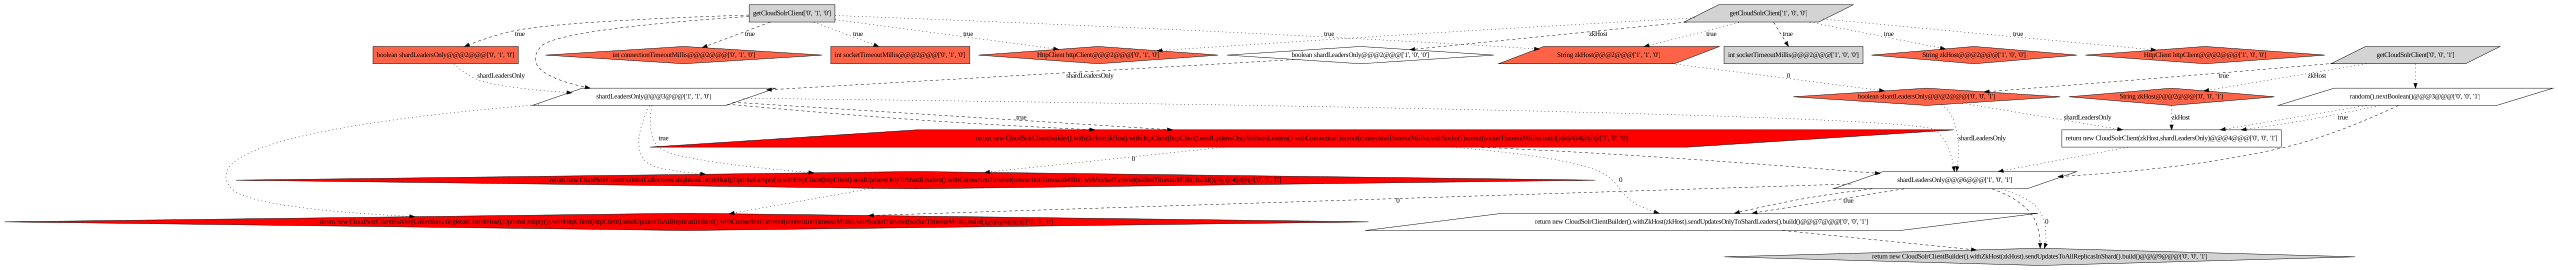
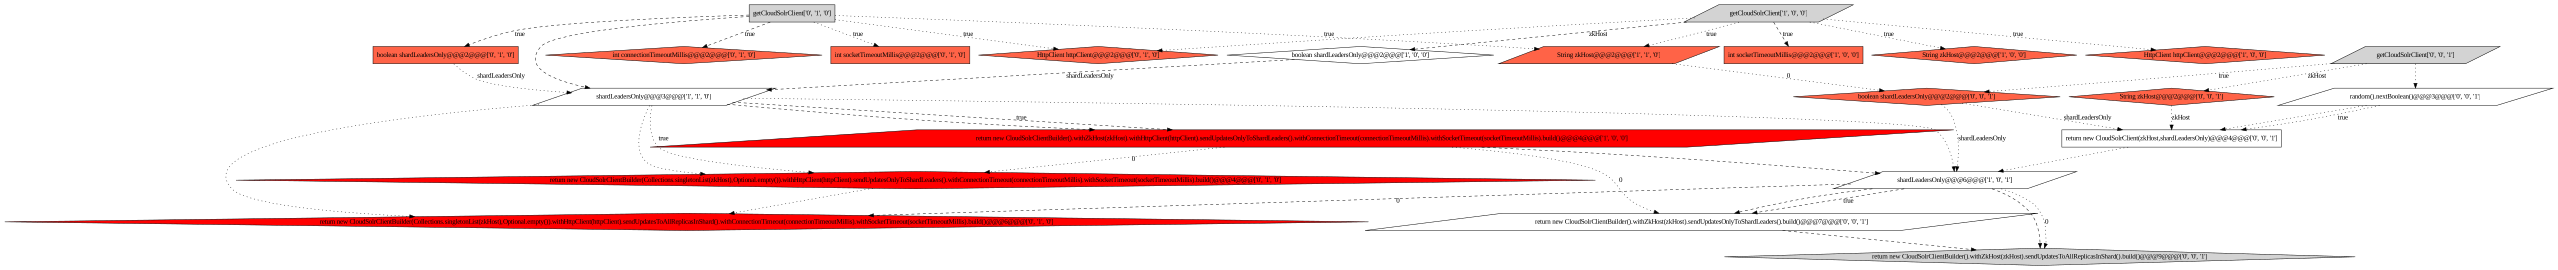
node "int socketTimeoutMillis@@@2@@@['1', '0', '0']": fillcolor lightgray -> tomato
edge "getCloudSolrClient['0', '0', '1']" -> "boolean shardLeadersOnly@@@2@@@['0', '0', '1']": style dashed -> dotted
edge "random().nextBoolean()@@@3@@@['0', '0', '1']" -> "shardLeadersOnly@@@6@@@['1', '0', '1']": removed
